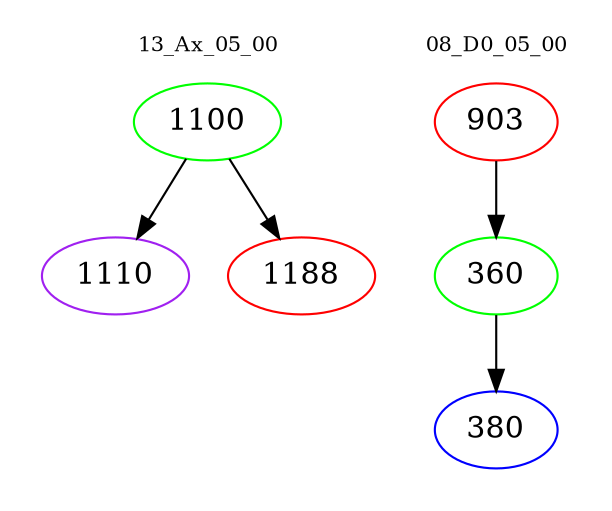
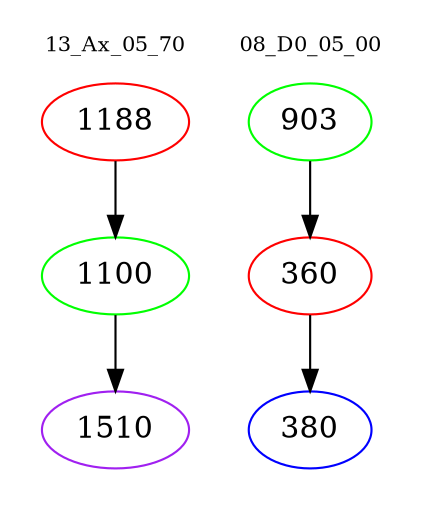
cluster "13_Ax_05_00": label "13_Ax_05_00" -> "13_Ax_05_70"
node "903": color red -> green
edge "1100" -> "1188": reversed
node "1110": label "1110" -> "1510"
node "360": color green -> red
